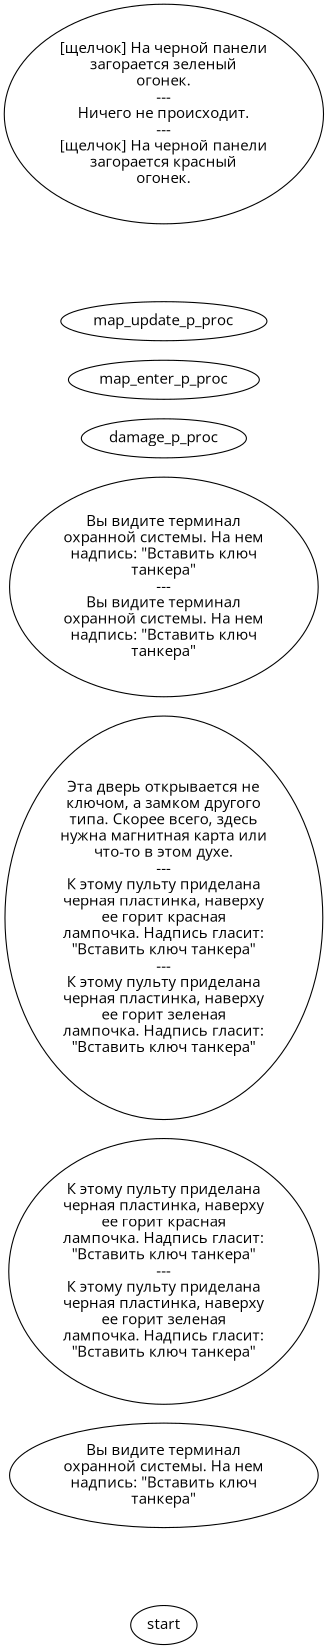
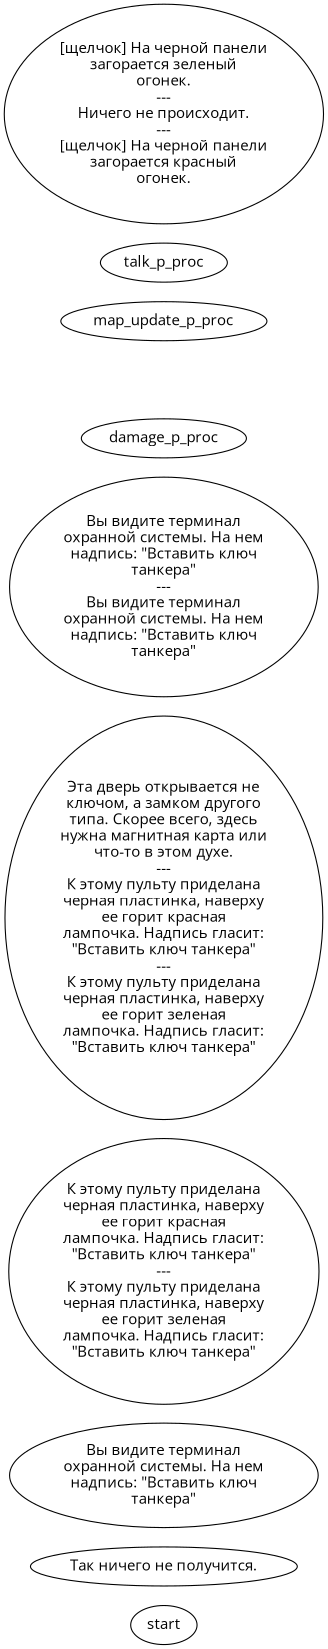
node "talk_p_proc": added
node "map_enter_p_proc": removed
node "Так ничего не получится.": added
